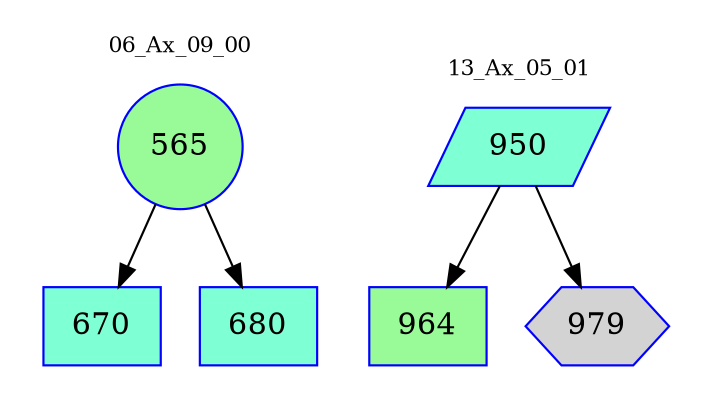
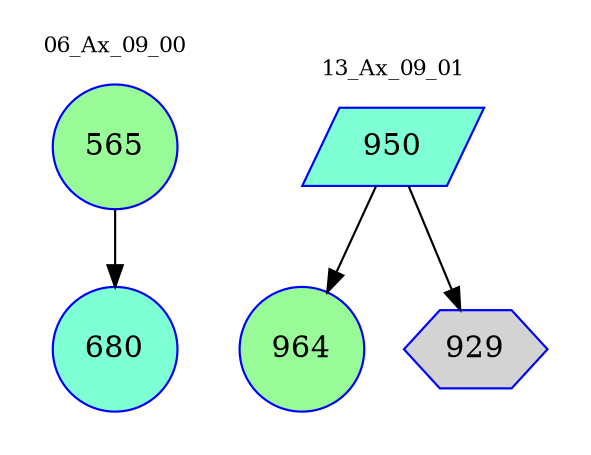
cluster "13_Ax_05_01": label "13_Ax_05_01" -> "13_Ax_09_01"
node "670": removed
node "680": shape box -> circle
node "964": shape box -> circle
node "979": label "979" -> "929"
